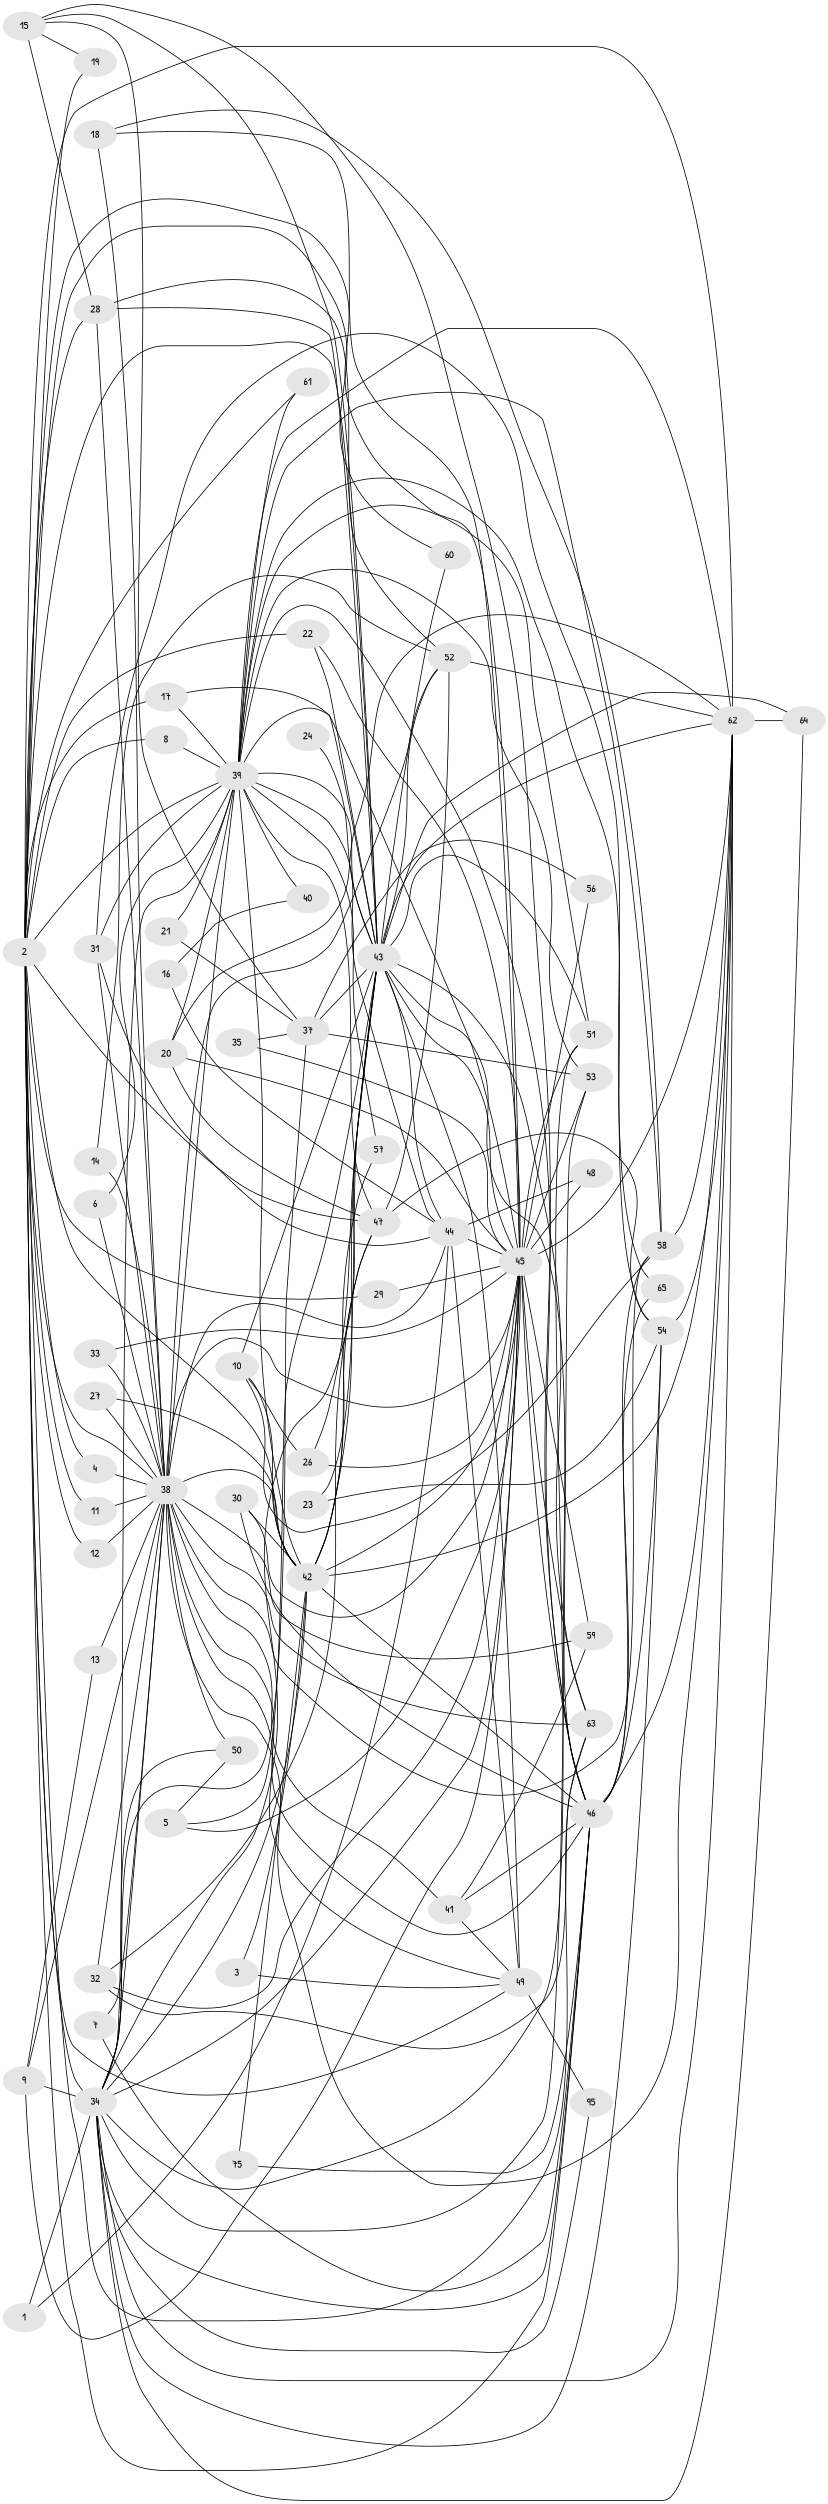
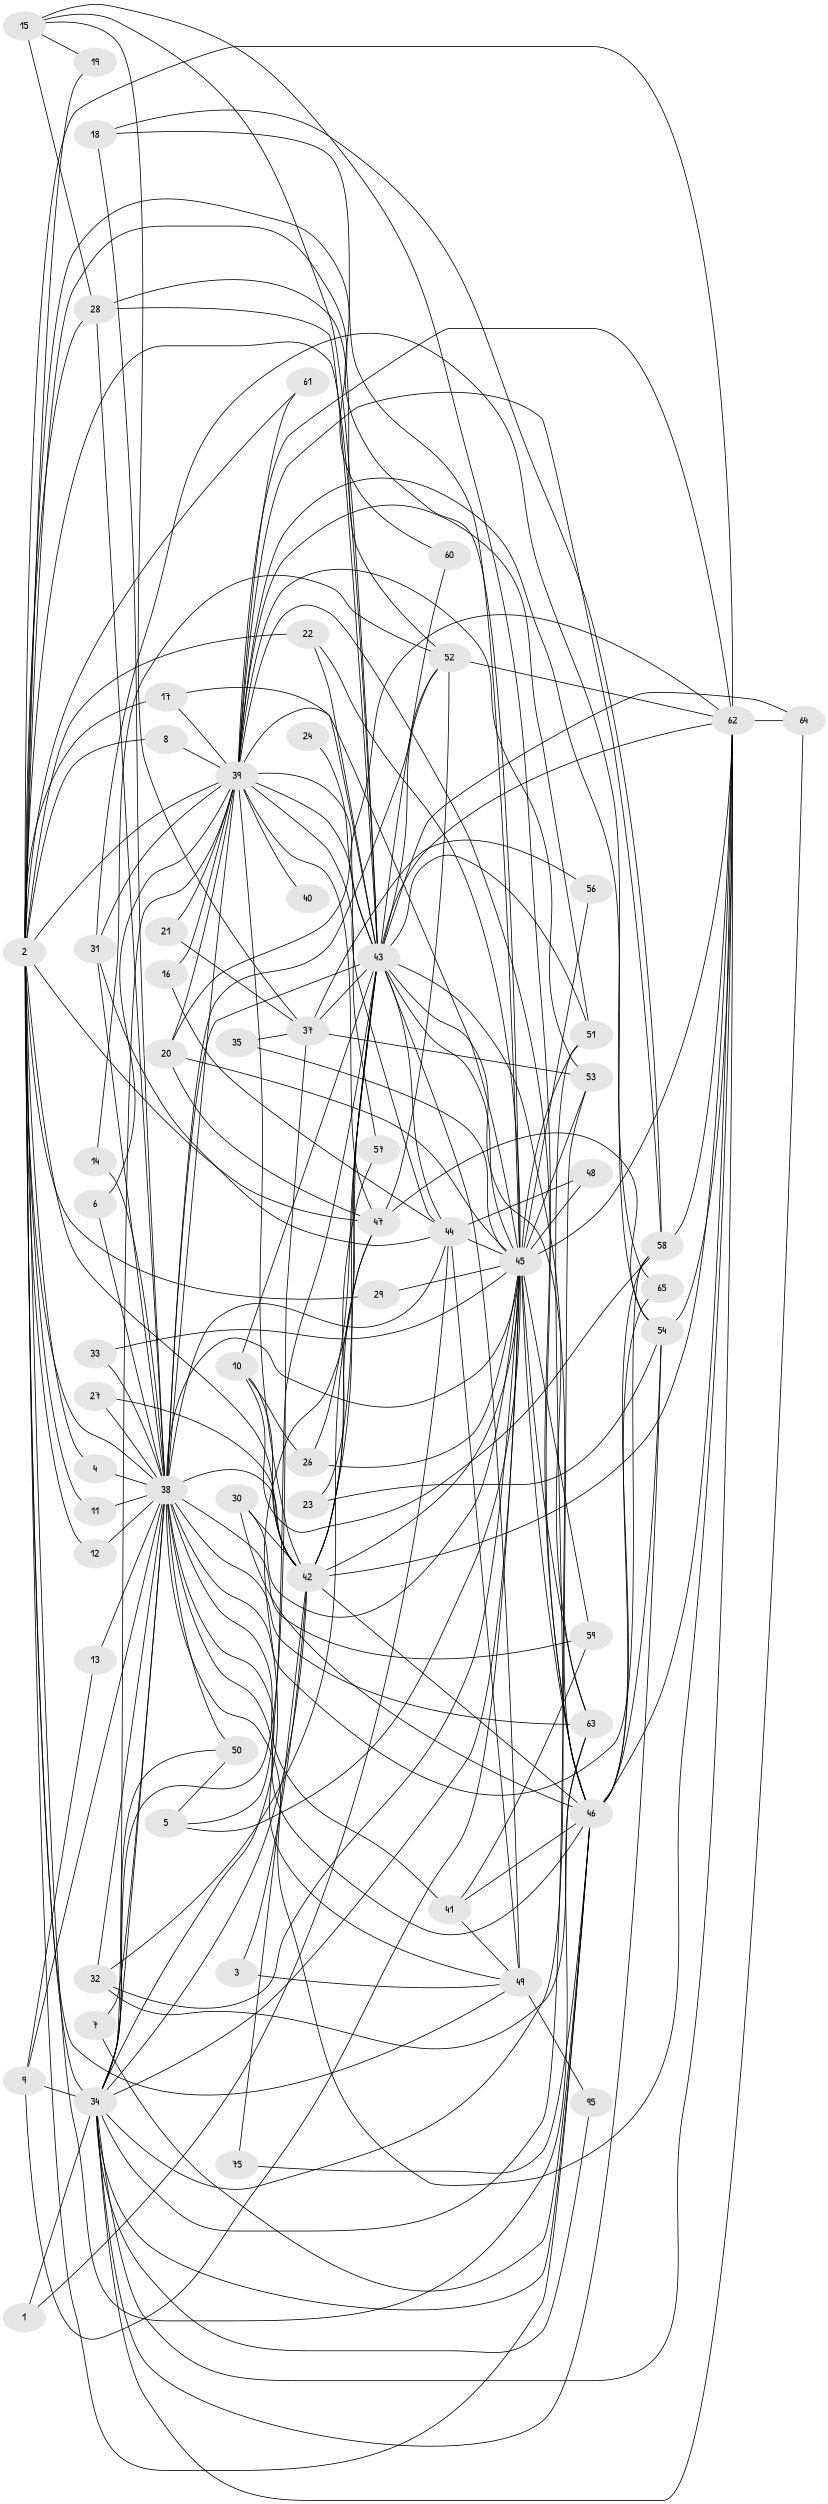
edge "40" -- "16": now "39" -- "16"
edge "43" -- "38": added
